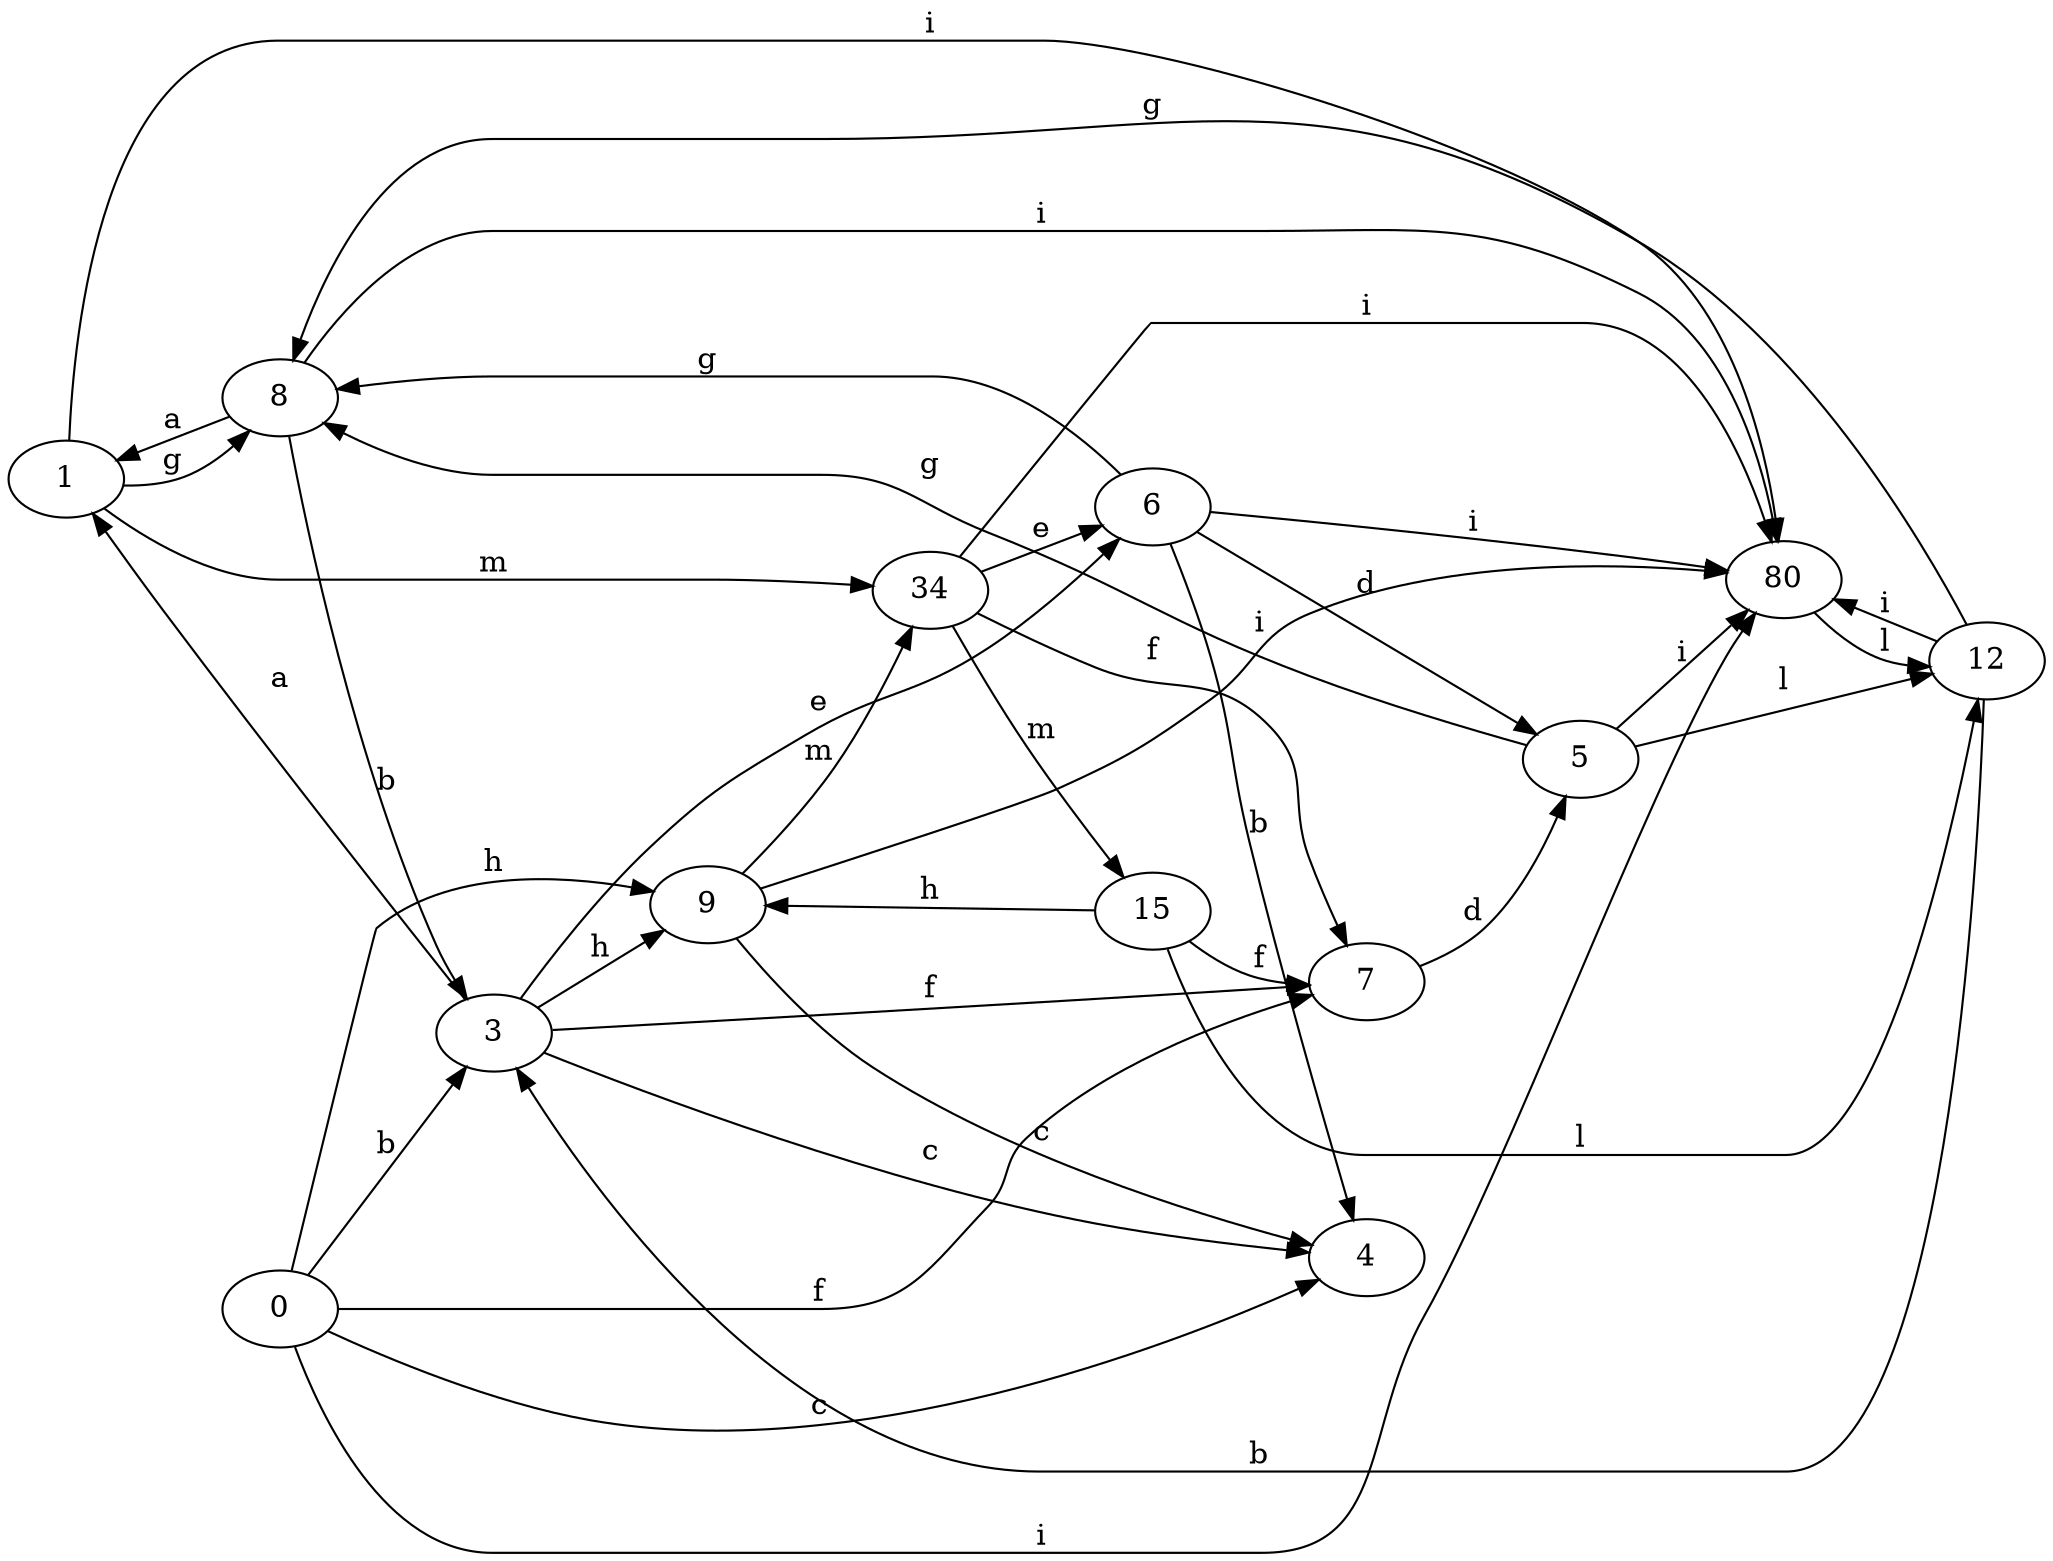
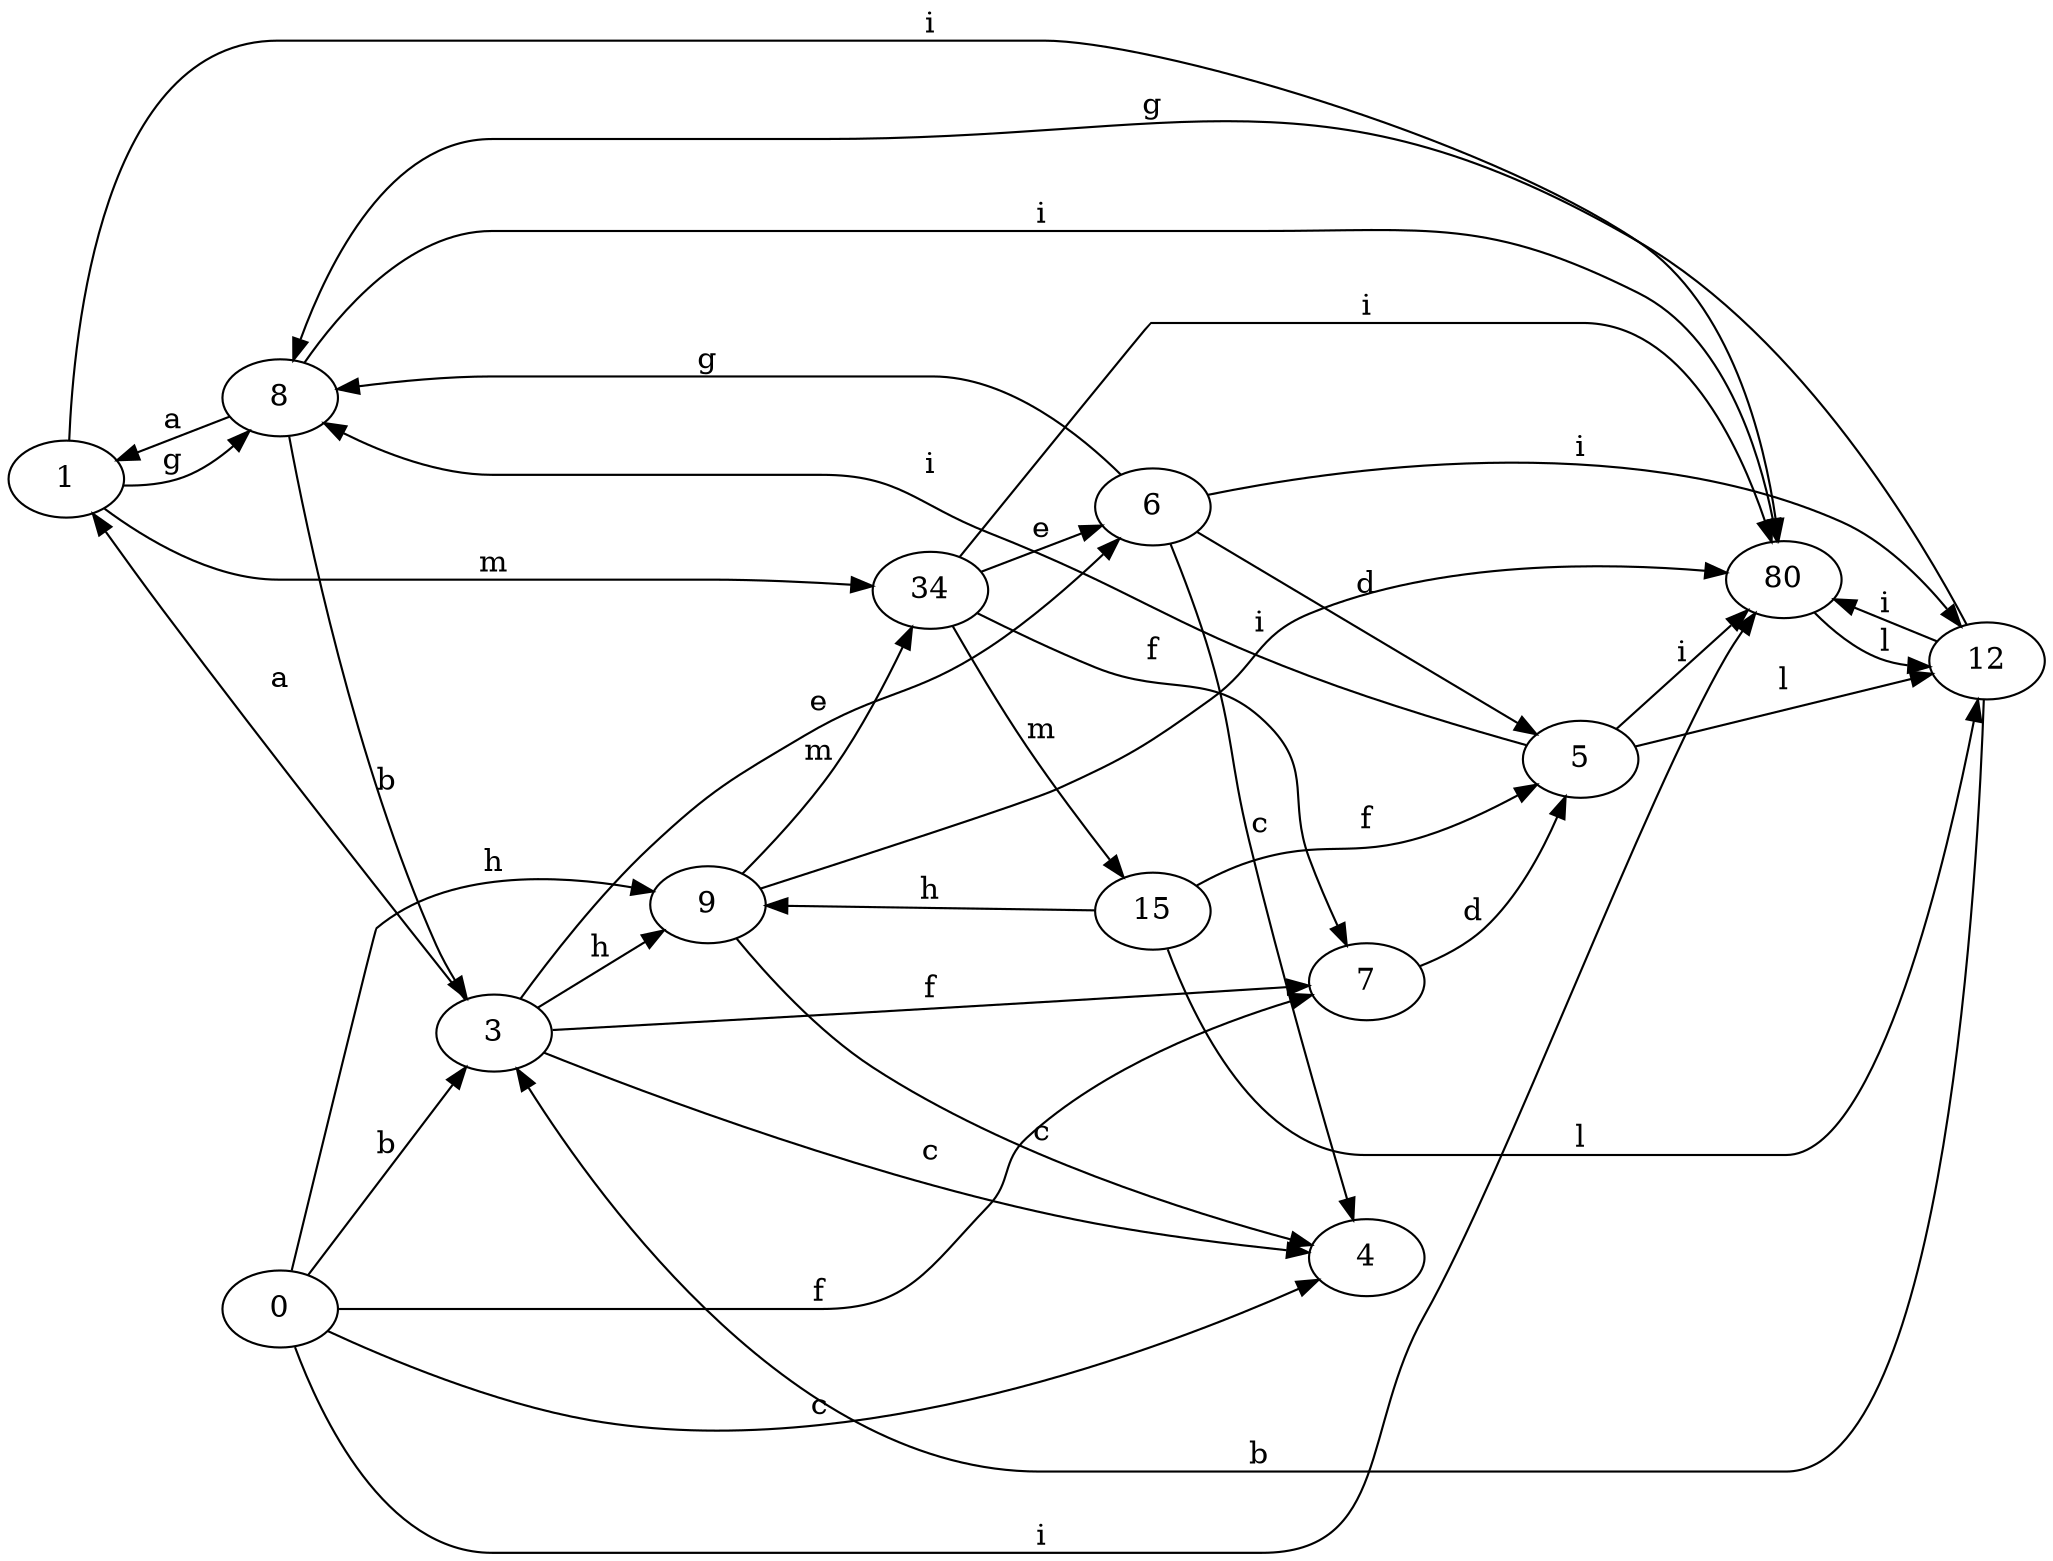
edge "5" -> "8": label "g" -> "i"
edge "6" -> "80": now "6" -> "12"
edge "6" -> "4": label "b" -> "c"
edge "15" -> "7": now "15" -> "5"
